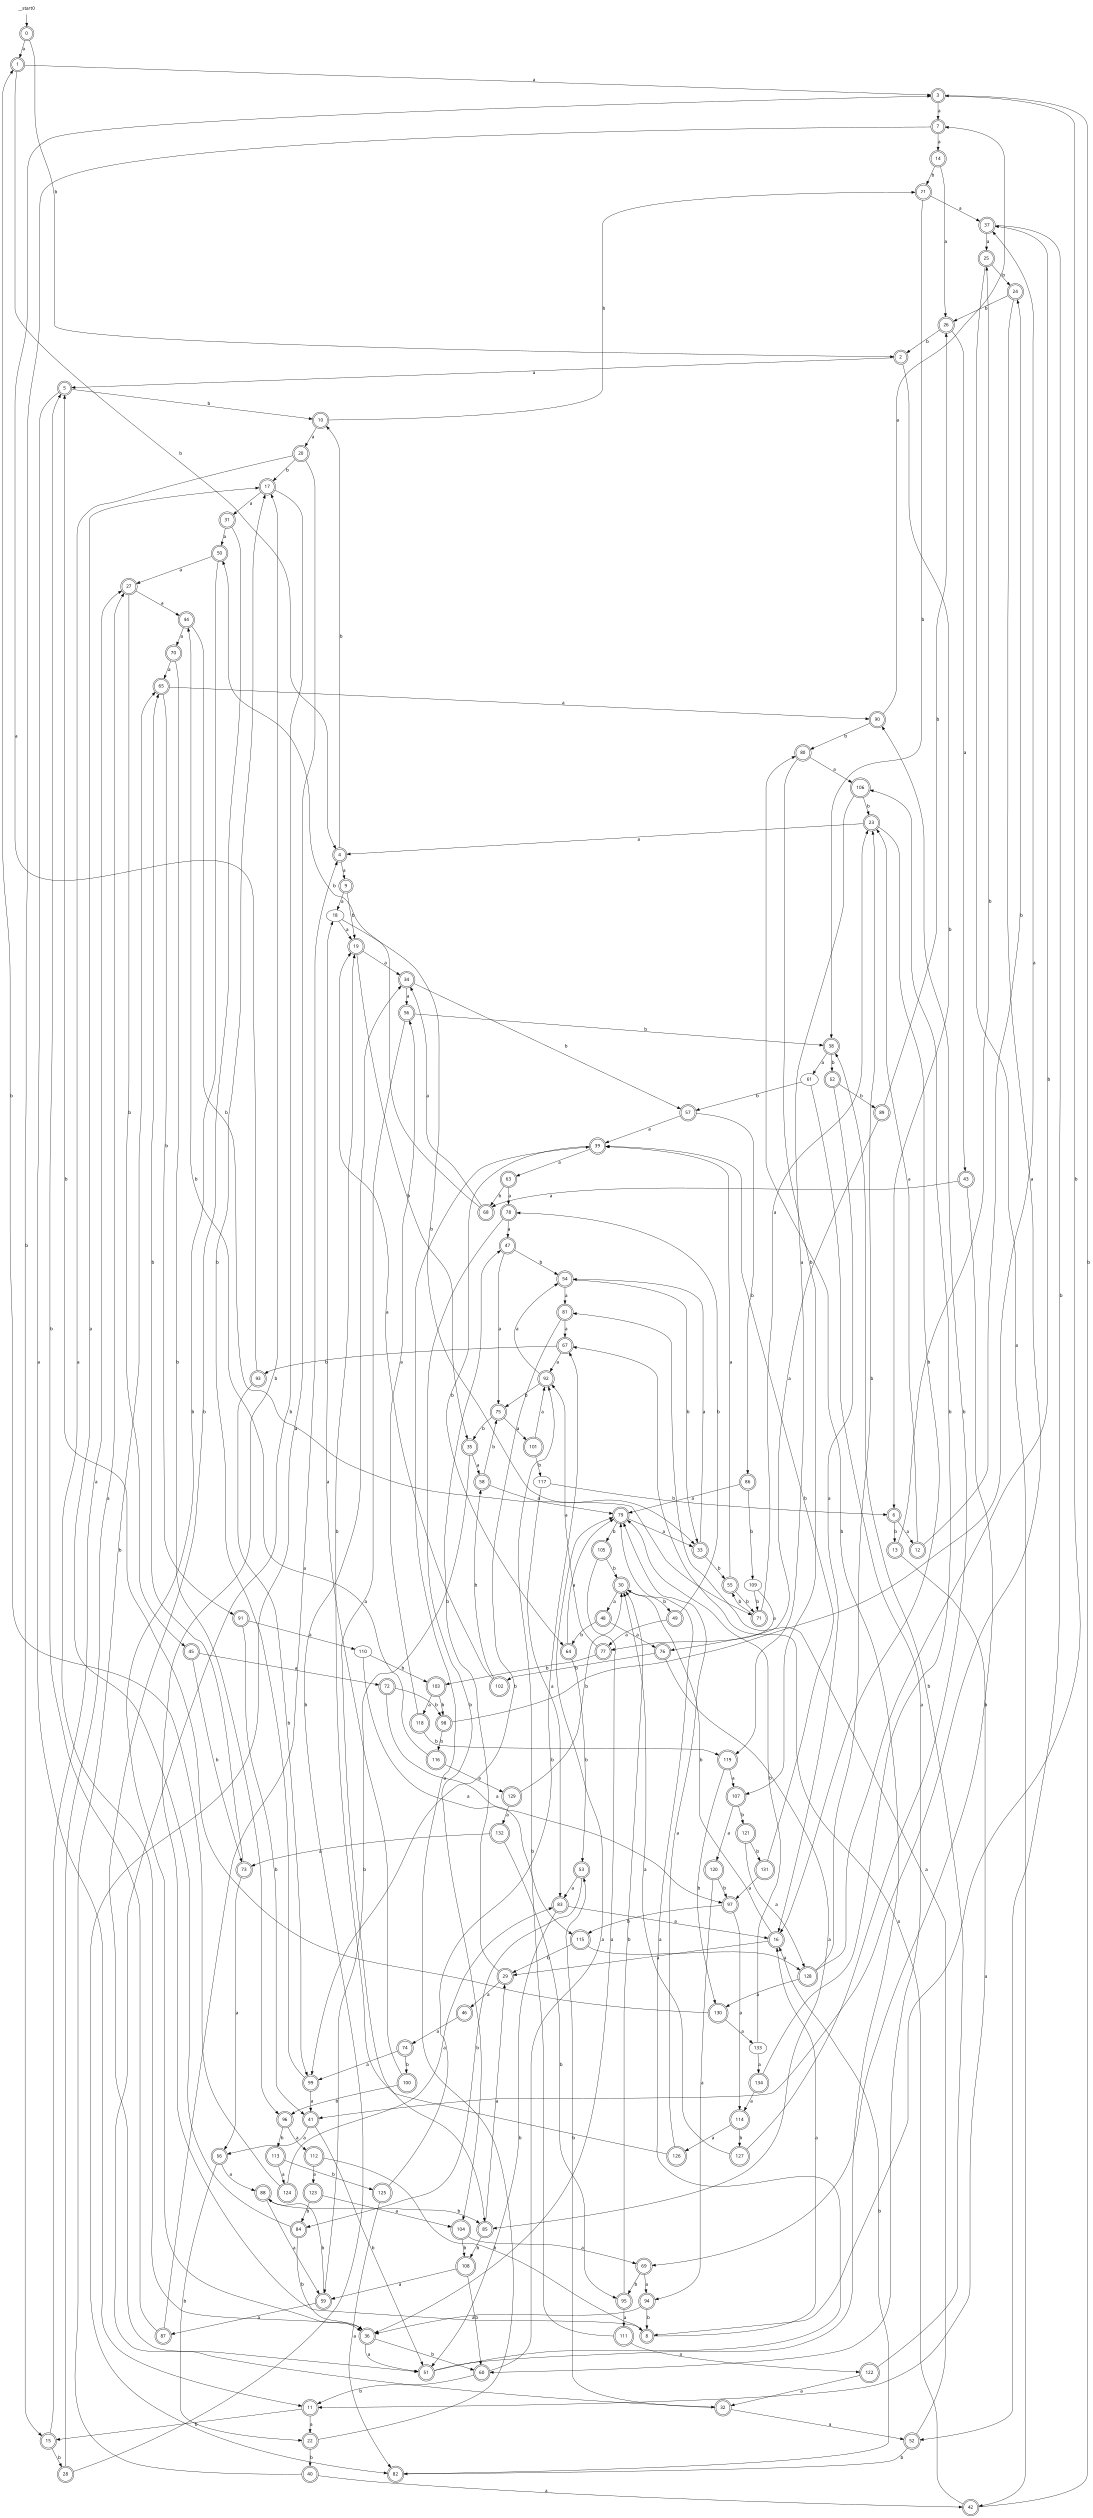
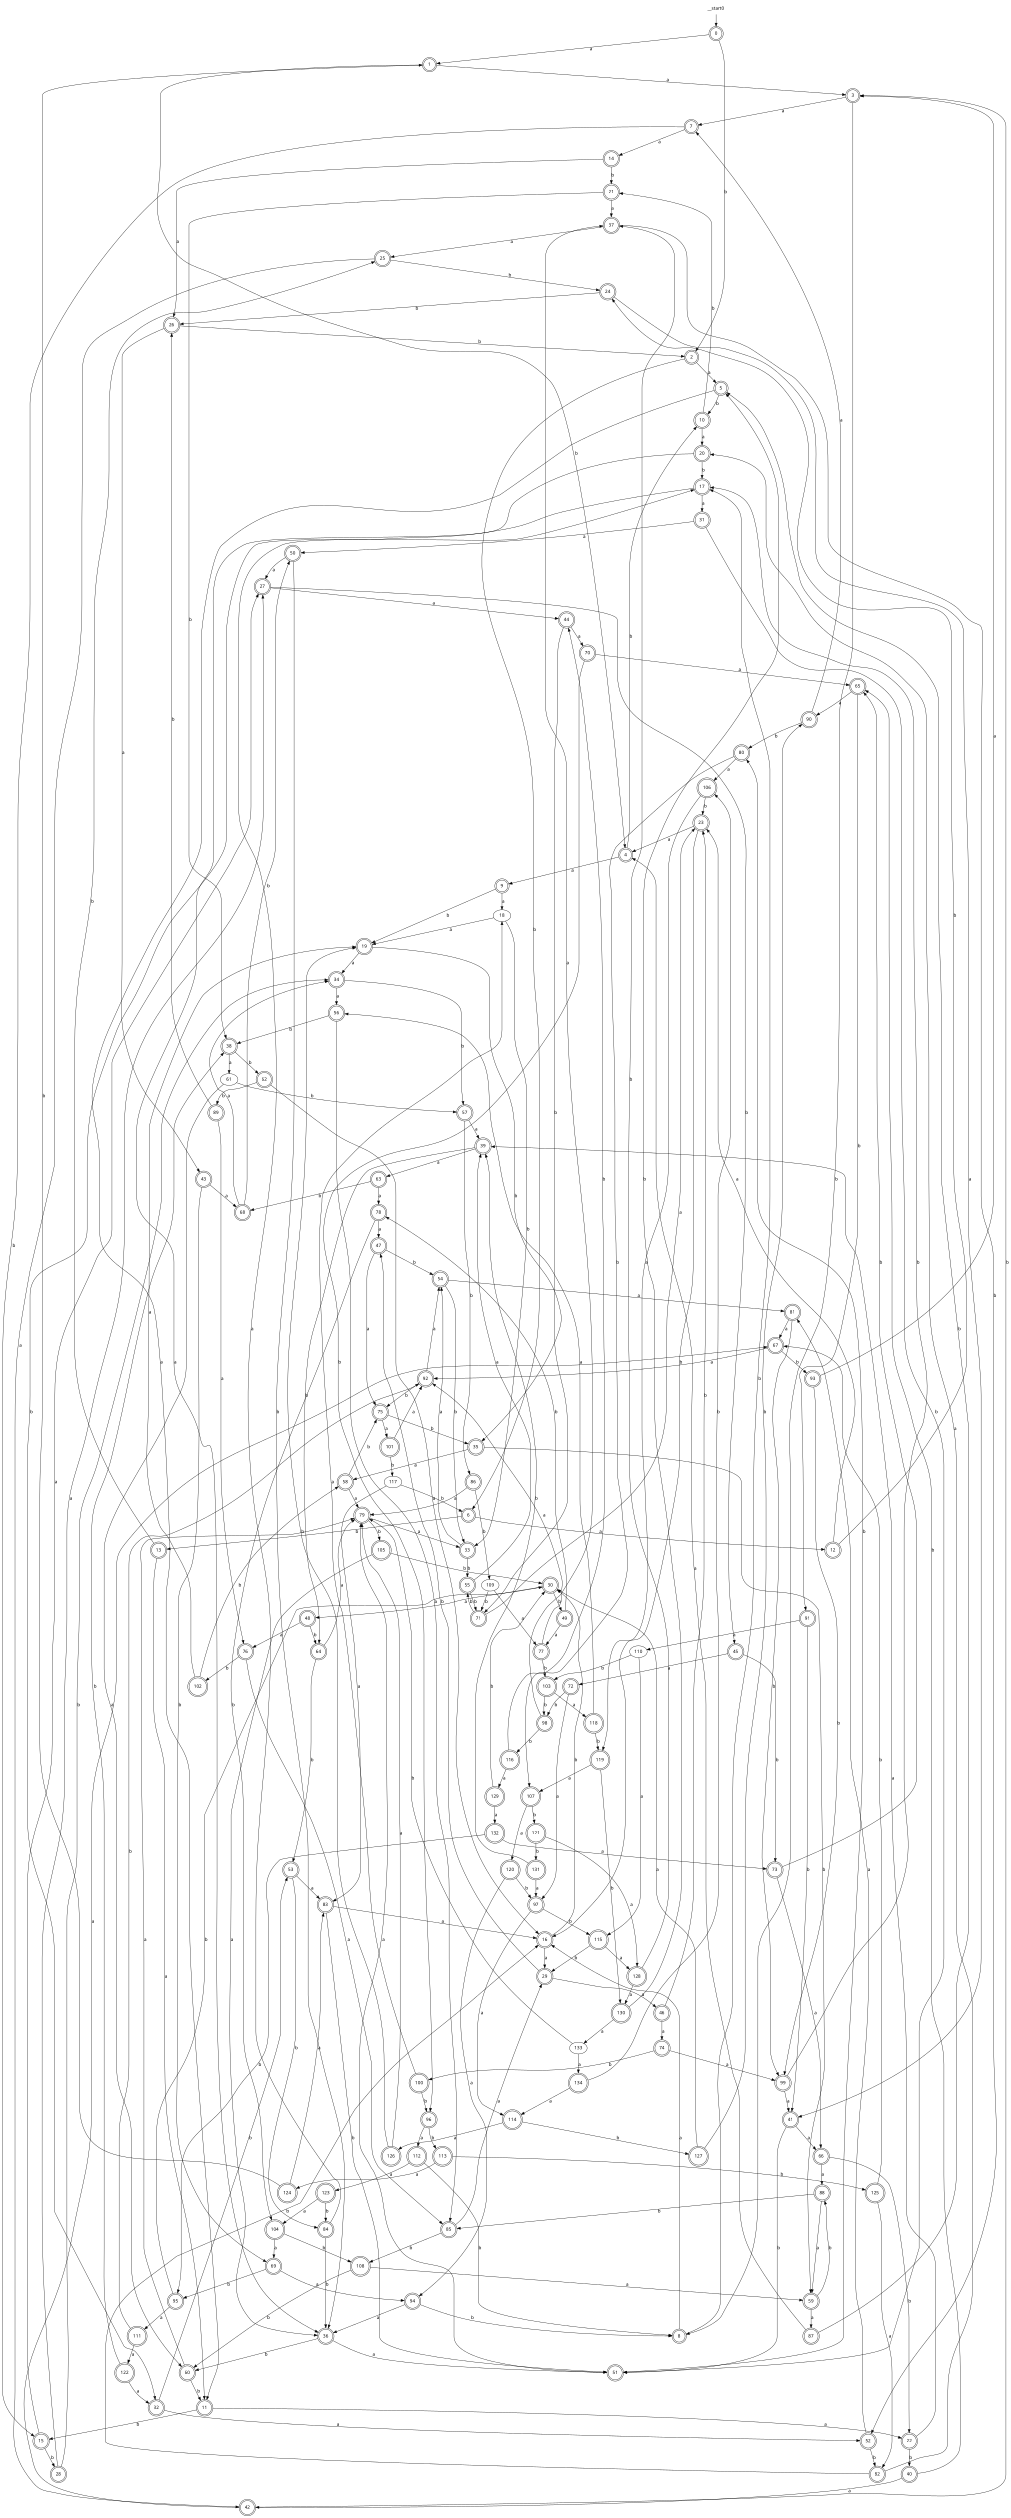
edge "128" -> "23": now "46" -> "23"
edge "20" -> "82": reversed
